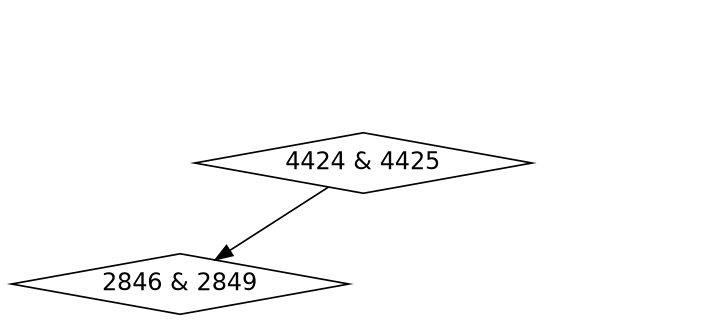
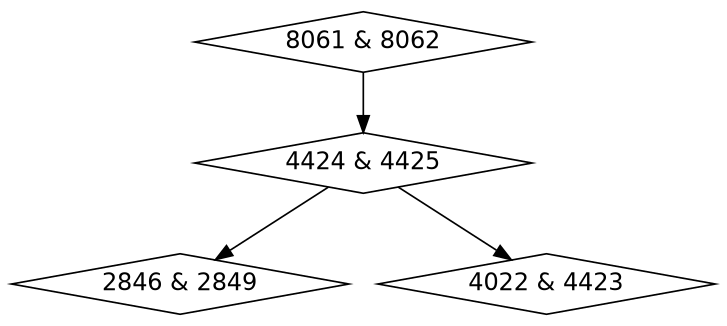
node "8061 & 8062": added
node "4022 & 4423": added
